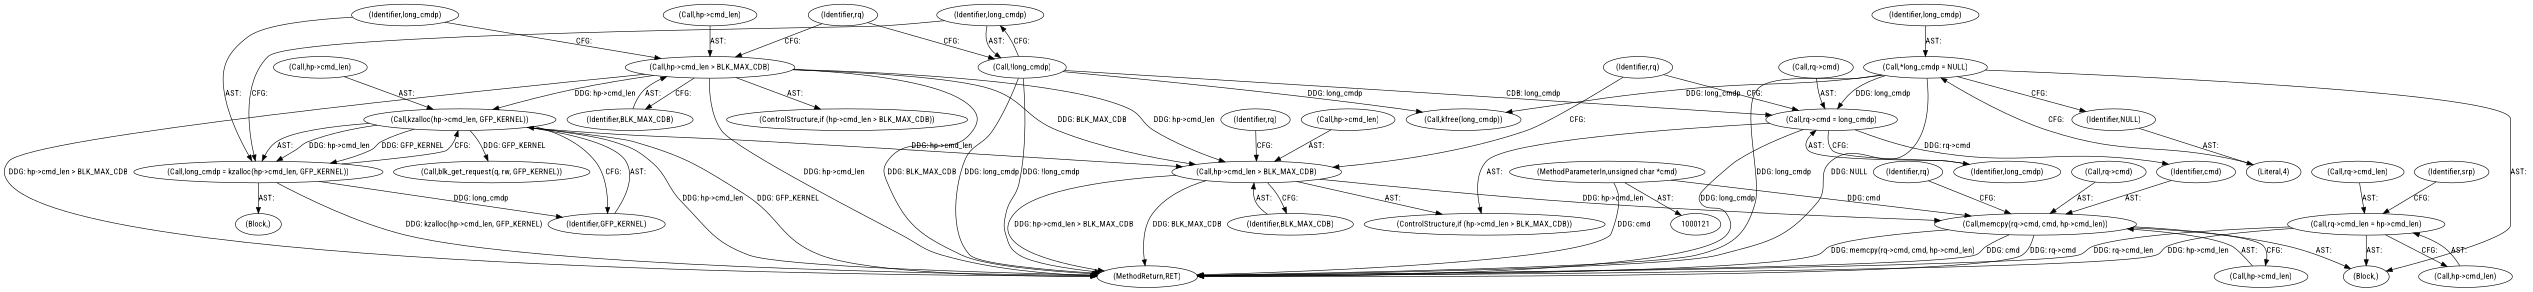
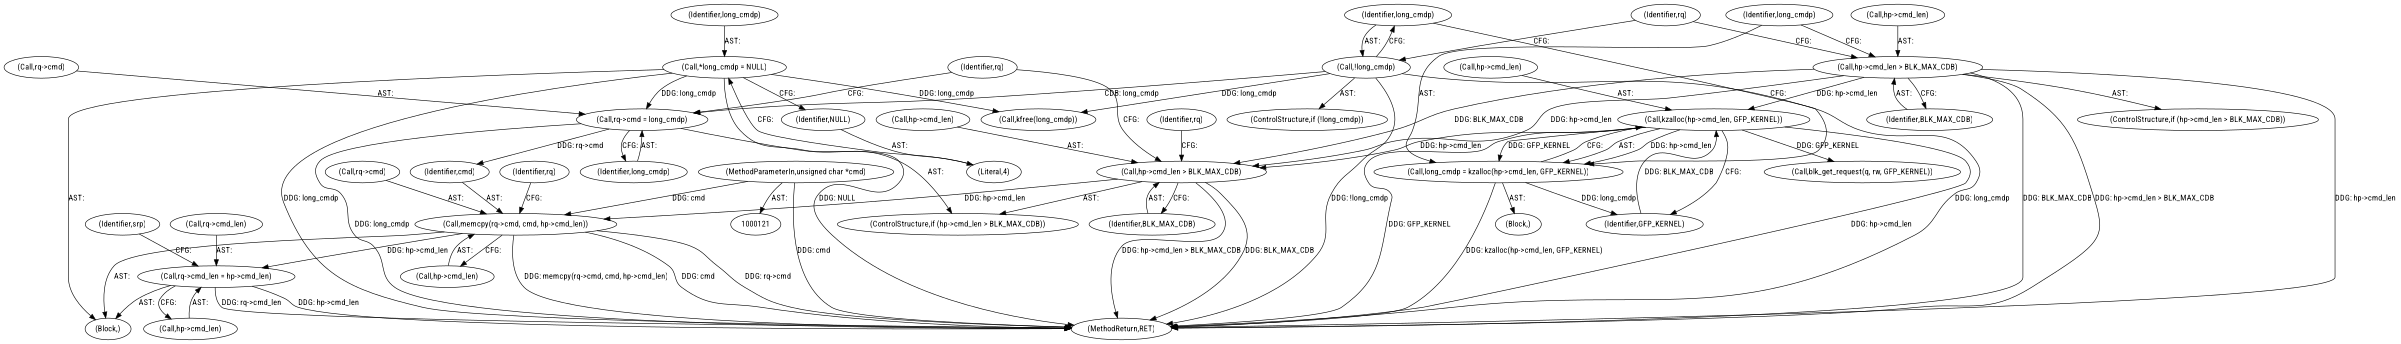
node "(ControlStructure,if (!long_cmdp))": added
edge "(Identifier,GFP_KERNEL)" -> "(Call,kzalloc(hp->cmd_len, GFP_KERNEL))": label "AST: " -> "DDG: BLK_MAX_CDB"
edge "(Call,memcpy(rq->cmd, cmd, hp->cmd_len))" -> "(Call,rq->cmd_len = hp->cmd_len)": added, label "DDG: hp->cmd_len"
